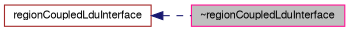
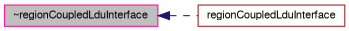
edge "~regionCoupledLduInterface" -> "regionCoupledLduInterface": reversed
